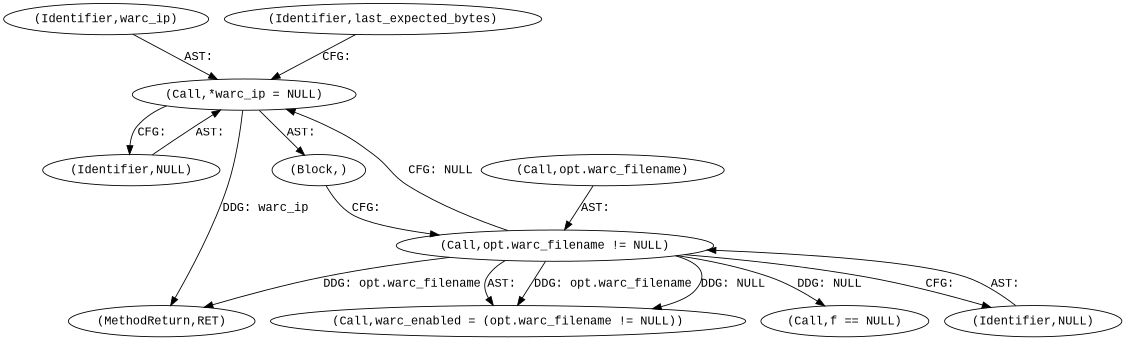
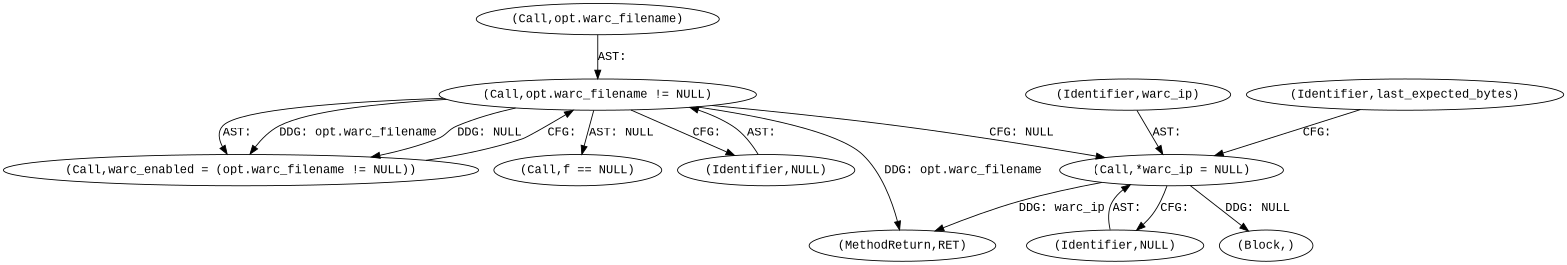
edge "(Call,*warc_ip = NULL)" -> "(Block,)": label "AST: " -> "DDG: NULL"
edge "(Block,)" -> "(Call,opt.warc_filename != NULL)": now "(Call,warc_enabled = (opt.warc_filename != NULL))" -> "(Call,opt.warc_filename != NULL)"
edge "(Call,opt.warc_filename != NULL)" -> "(Call,f == NULL)": label "DDG: NULL" -> "AST: NULL"
